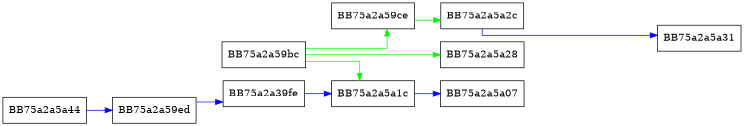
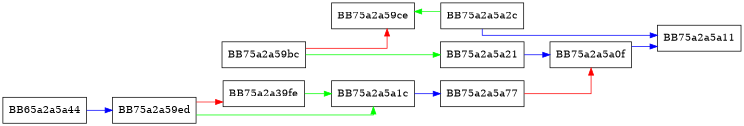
edge "BB75a2a59ce" -> "BB75a2a5a2c": reversed
node "BB75a2a5a31": label "BB75a2a5a31" -> "BB75a2a5a11"
edge "BB75a2a59bc" -> "BB75a2a59ce": color green -> red
node "BB75a2a5a28": label "BB75a2a5a28" -> "BB75a2a5a21"
node "BB75a2a5a0f": added
edge "BB75a2a59bc" -> "BB75a2a5a1c": now "BB75a2a59ed" -> "BB75a2a5a1c"
edge "BB75a2a39fe" -> "BB75a2a5a1c": color blue -> green
node "BB75a2a5a07": label "BB75a2a5a07" -> "BB75a2a5a77"
edge "BB75a2a59ed" -> "BB75a2a39fe": color blue -> red
node "BB75a2a5a44": label "BB75a2a5a44" -> "BB65a2a5a44"
